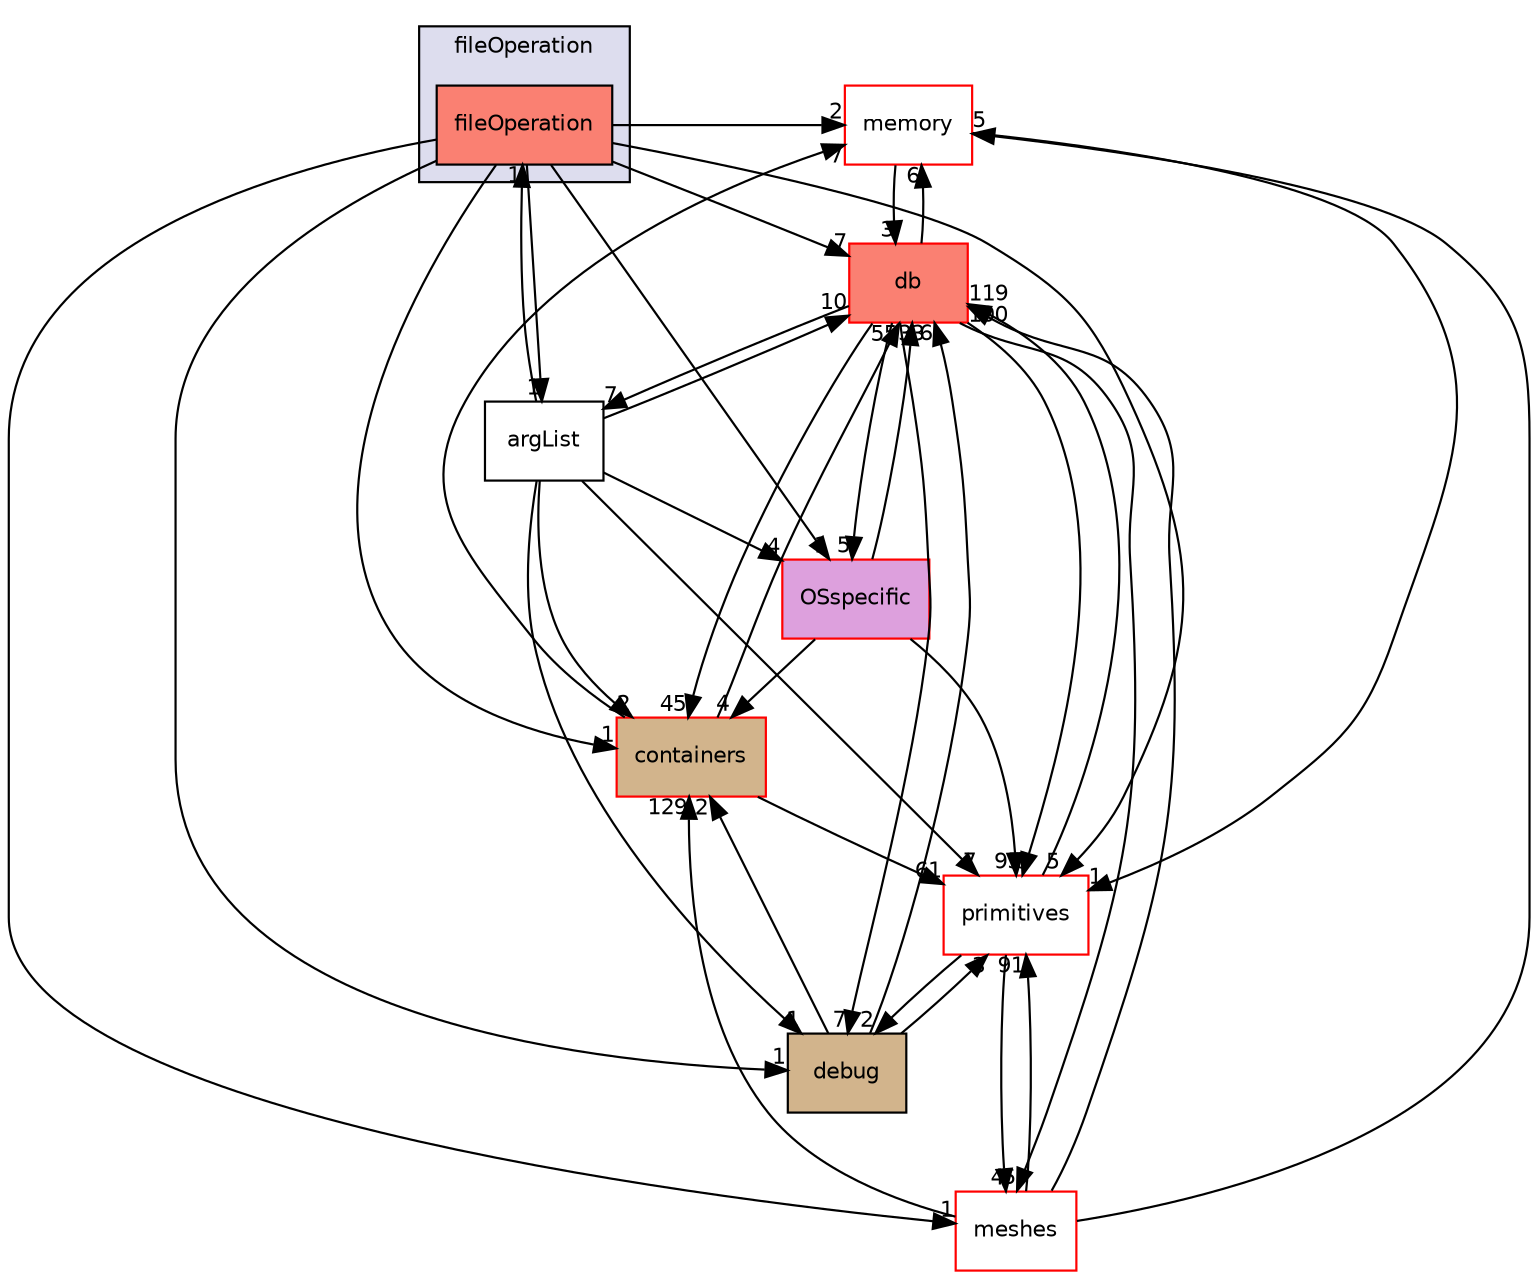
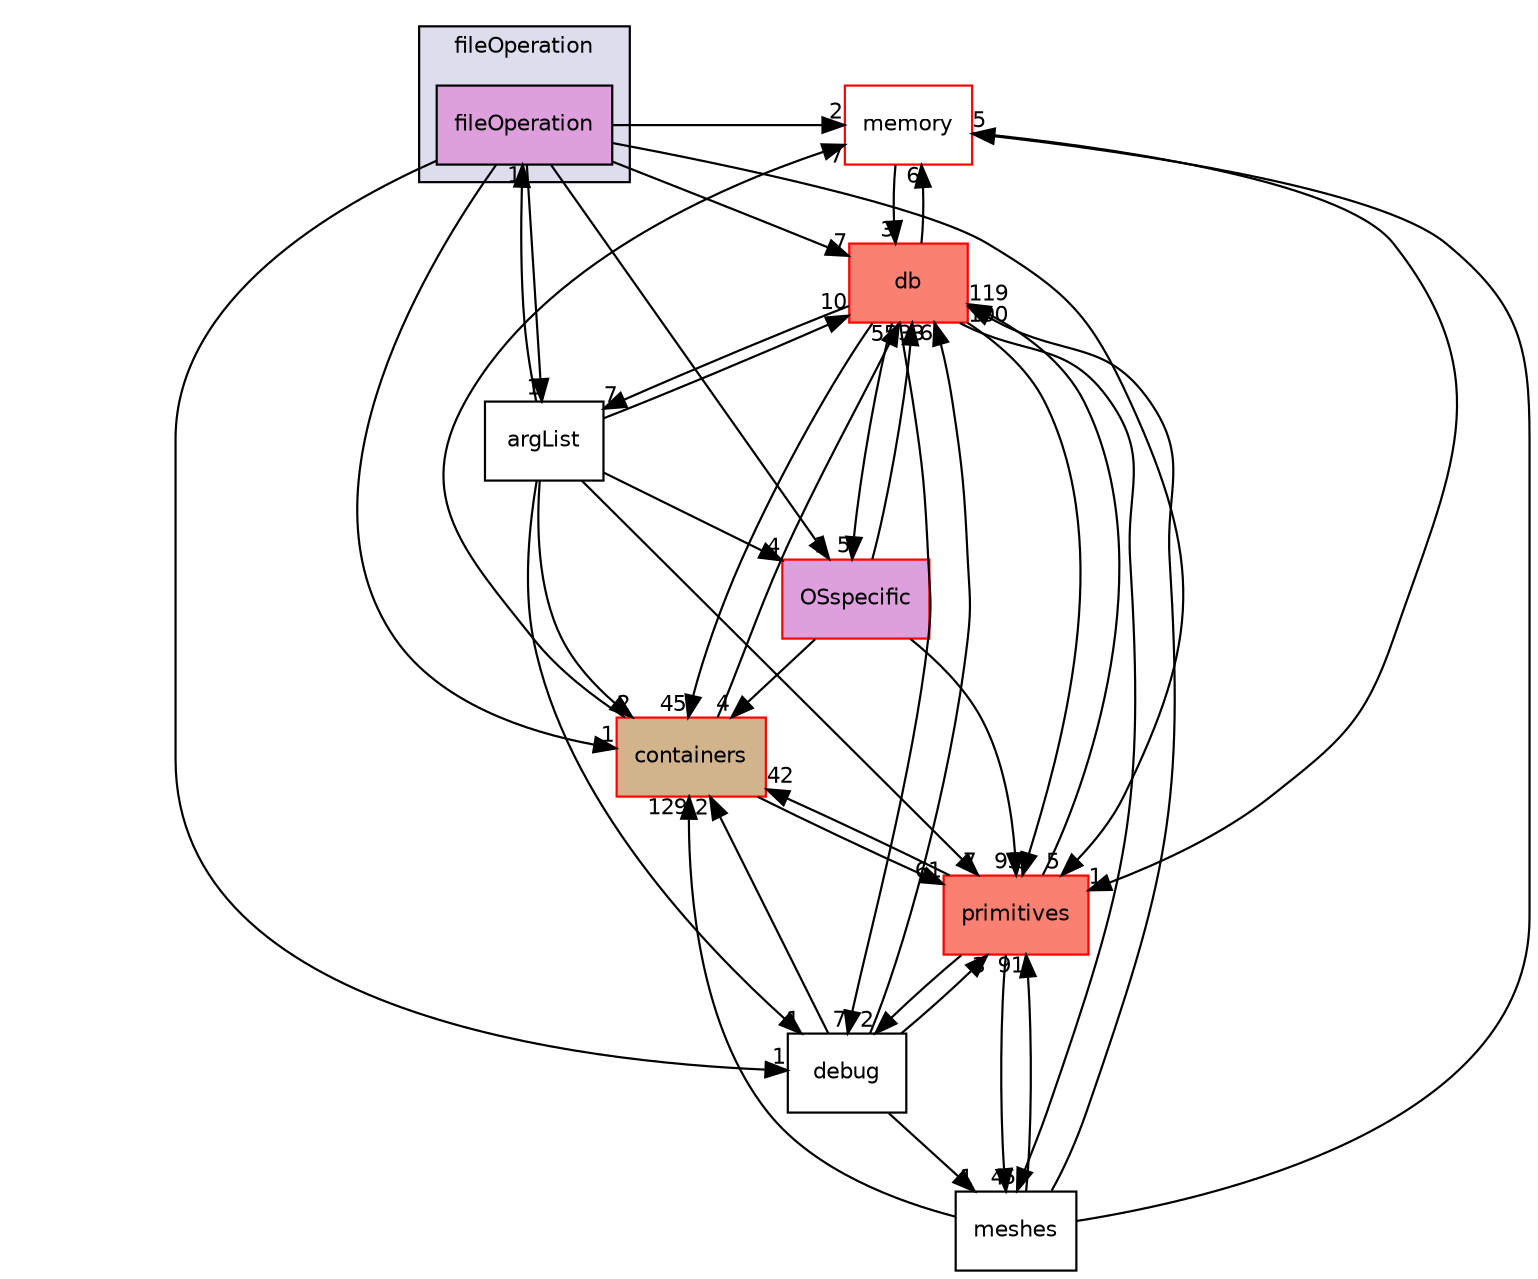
node "fileOperation": fillcolor salmon -> plum
edge "primitives" -> "containers": added
edge "fileOperation" -> "meshes": now "debug" -> "meshes"
node "primitives": fillcolor white -> salmon
node "debug": fillcolor tan -> white
node "meshes": color red -> black
